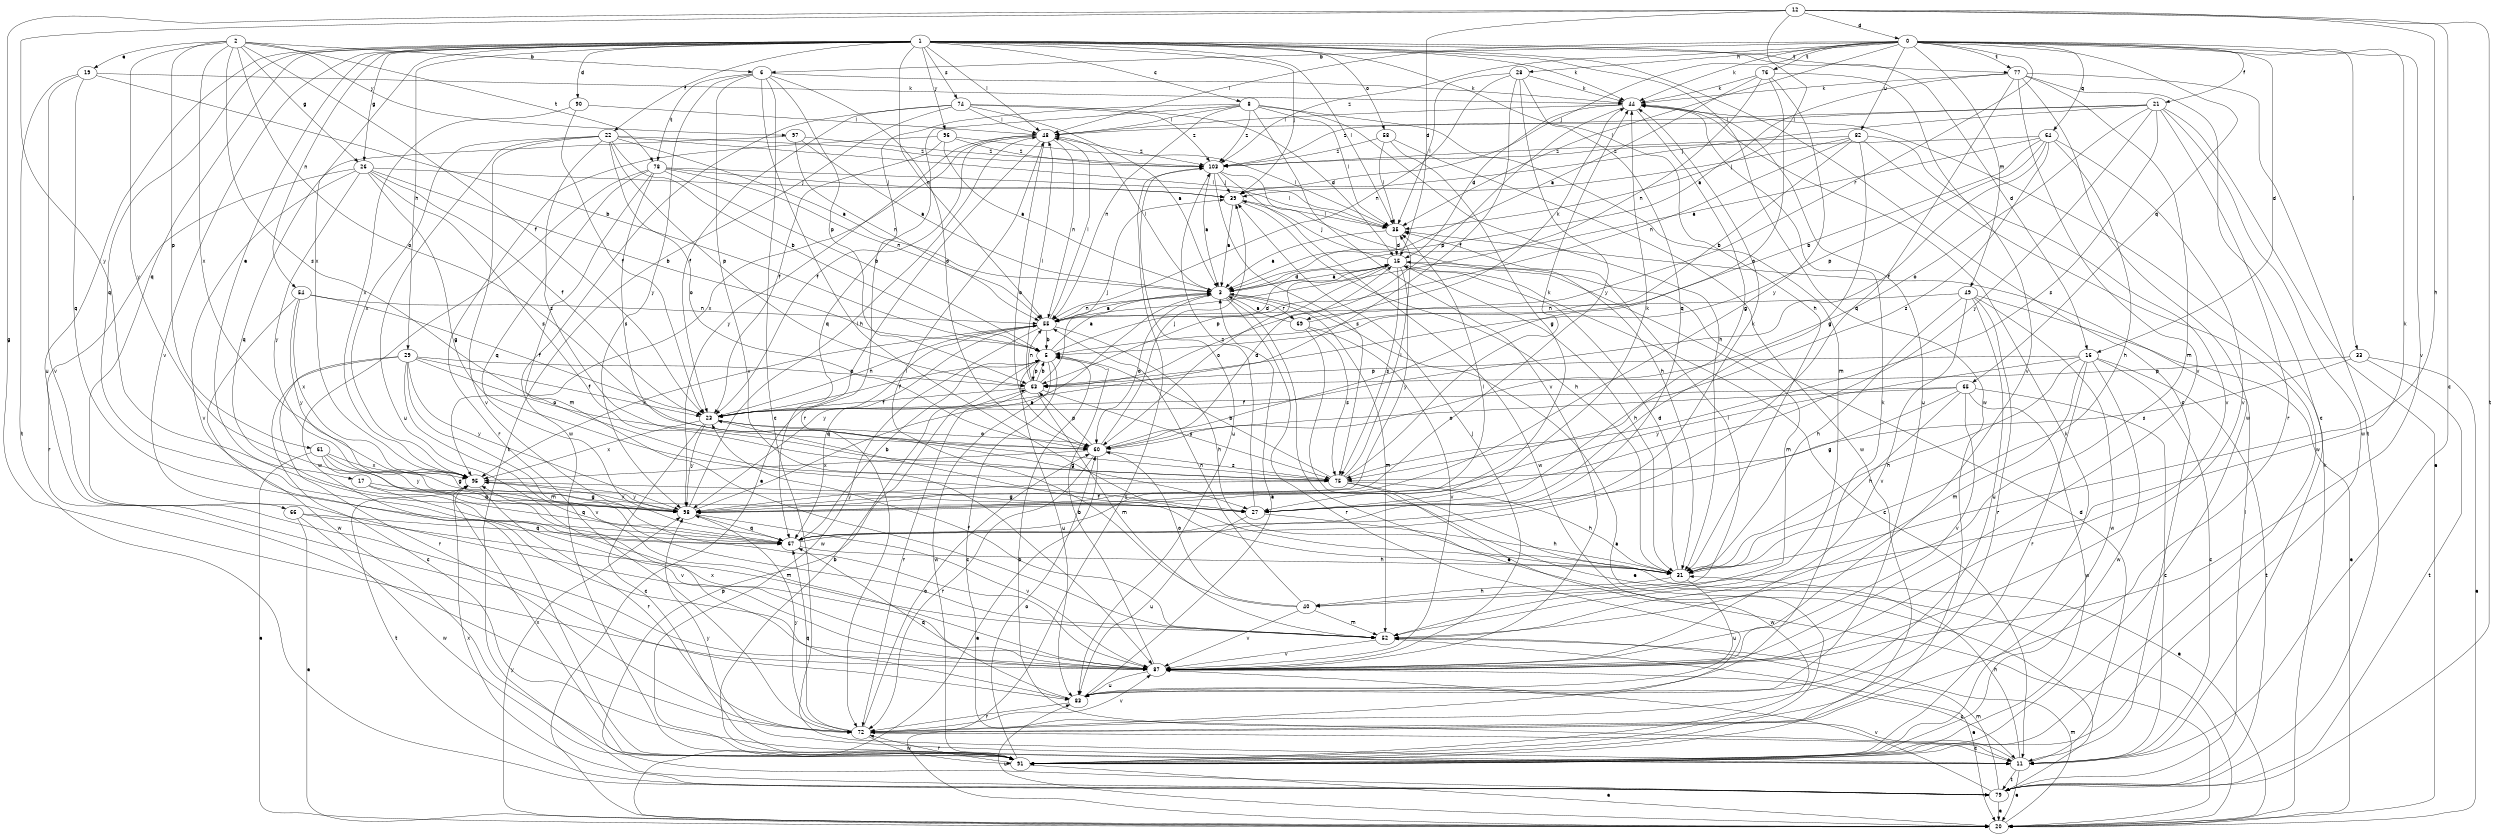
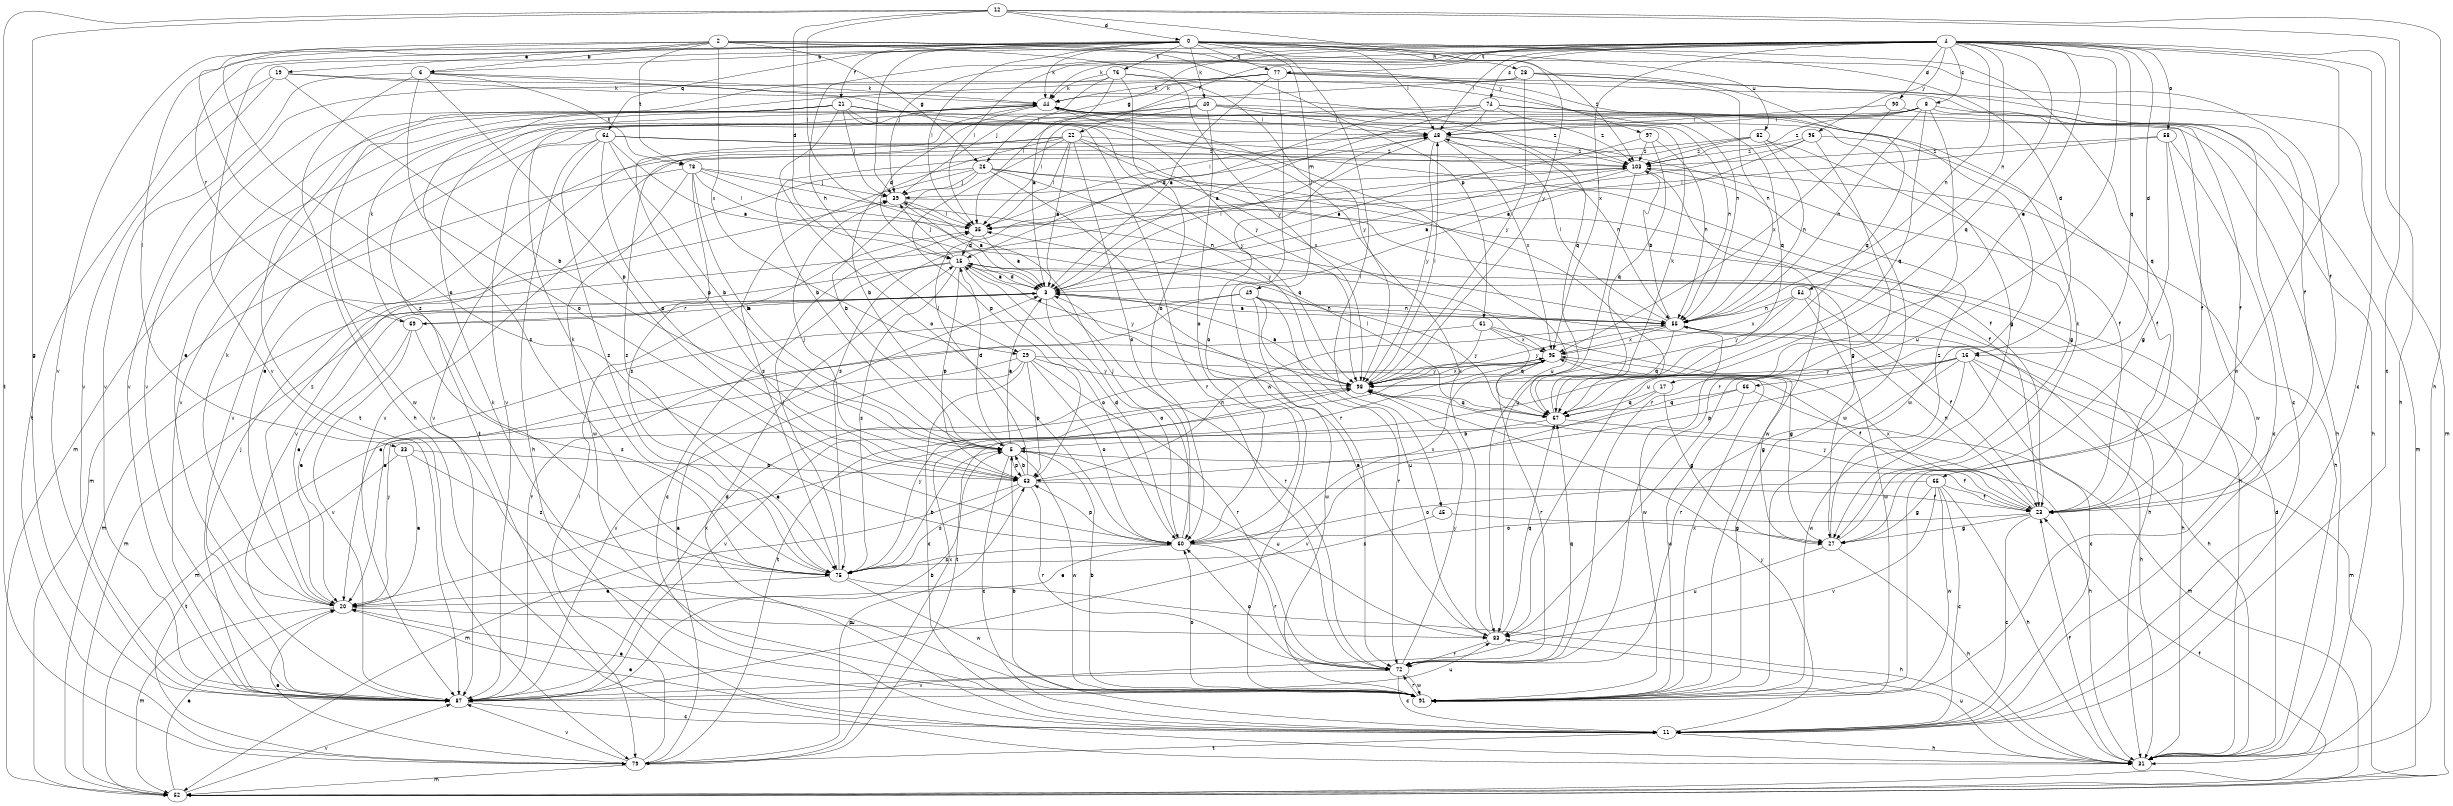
node "1": label "1" -> "4"
edge "82" -> "39": now "76" -> "39"
edge "2" -> "95": now "2" -> "29"
edge "55" -> "5": now "55" -> "103"
edge "49" -> "87": label "v" -> "r"
node "45": added
edge "31" -> "40": reversed
edge "6" -> "11": now "58" -> "11"
